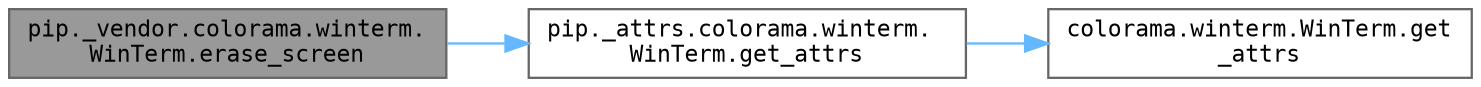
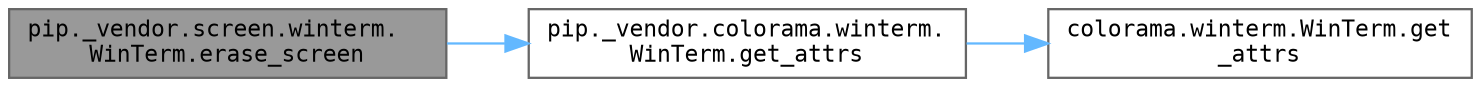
node "pip._vendor.colorama.winterm. WinTerm.erase_screen": label "pip._vendor.colorama.winterm. WinTerm.erase_screen" -> "pip._vendor.screen.winterm. WinTerm.erase_screen"
node "pip._attrs.colorama.winterm. WinTerm.get_attrs": label "pip._attrs.colorama.winterm. WinTerm.get_attrs" -> "pip._vendor.colorama.winterm. WinTerm.get_attrs"
